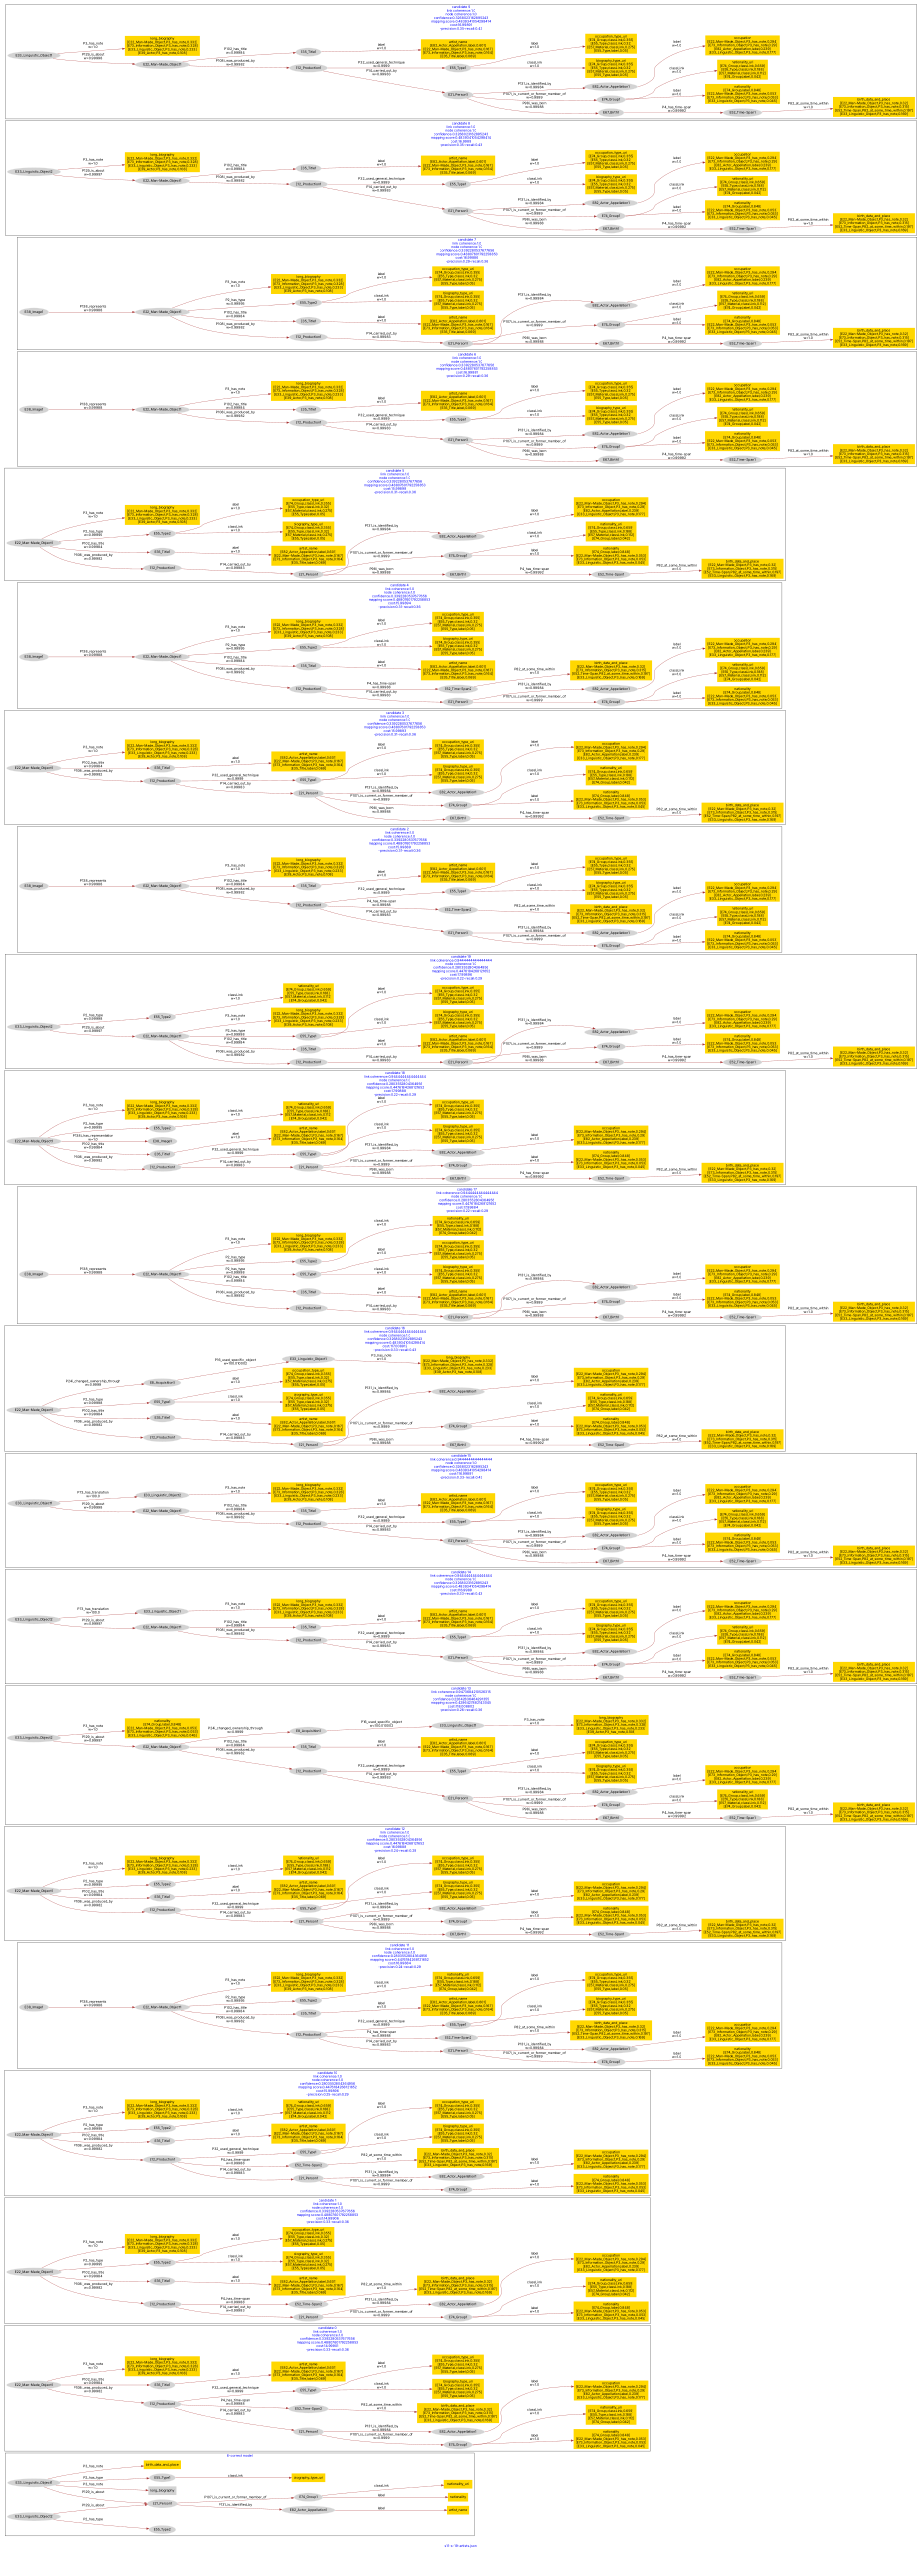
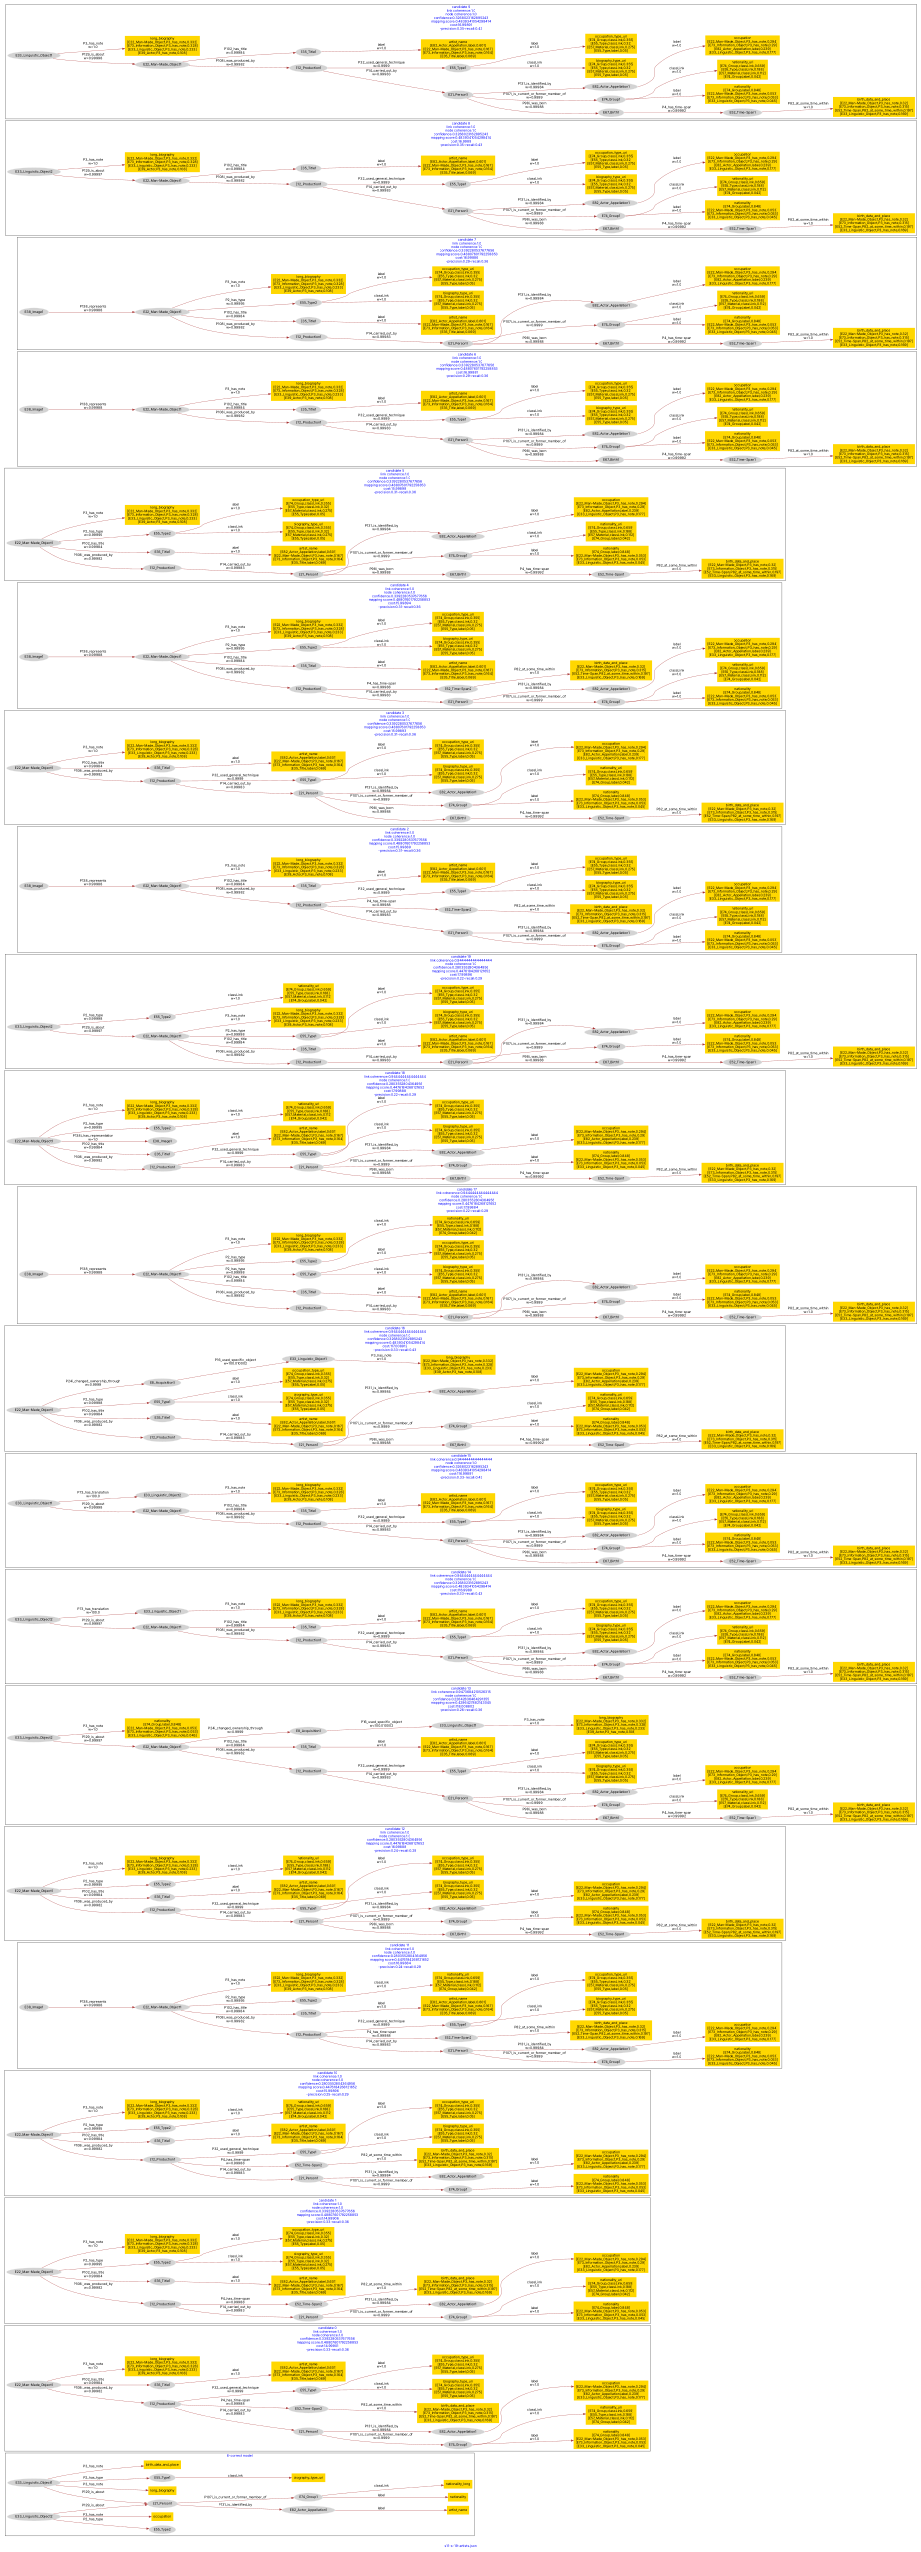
node "nationality_uri": label "nationality_uri" -> "nationality_long"
node "long_biography": fillcolor lightgray -> gold
node "occupation": added
